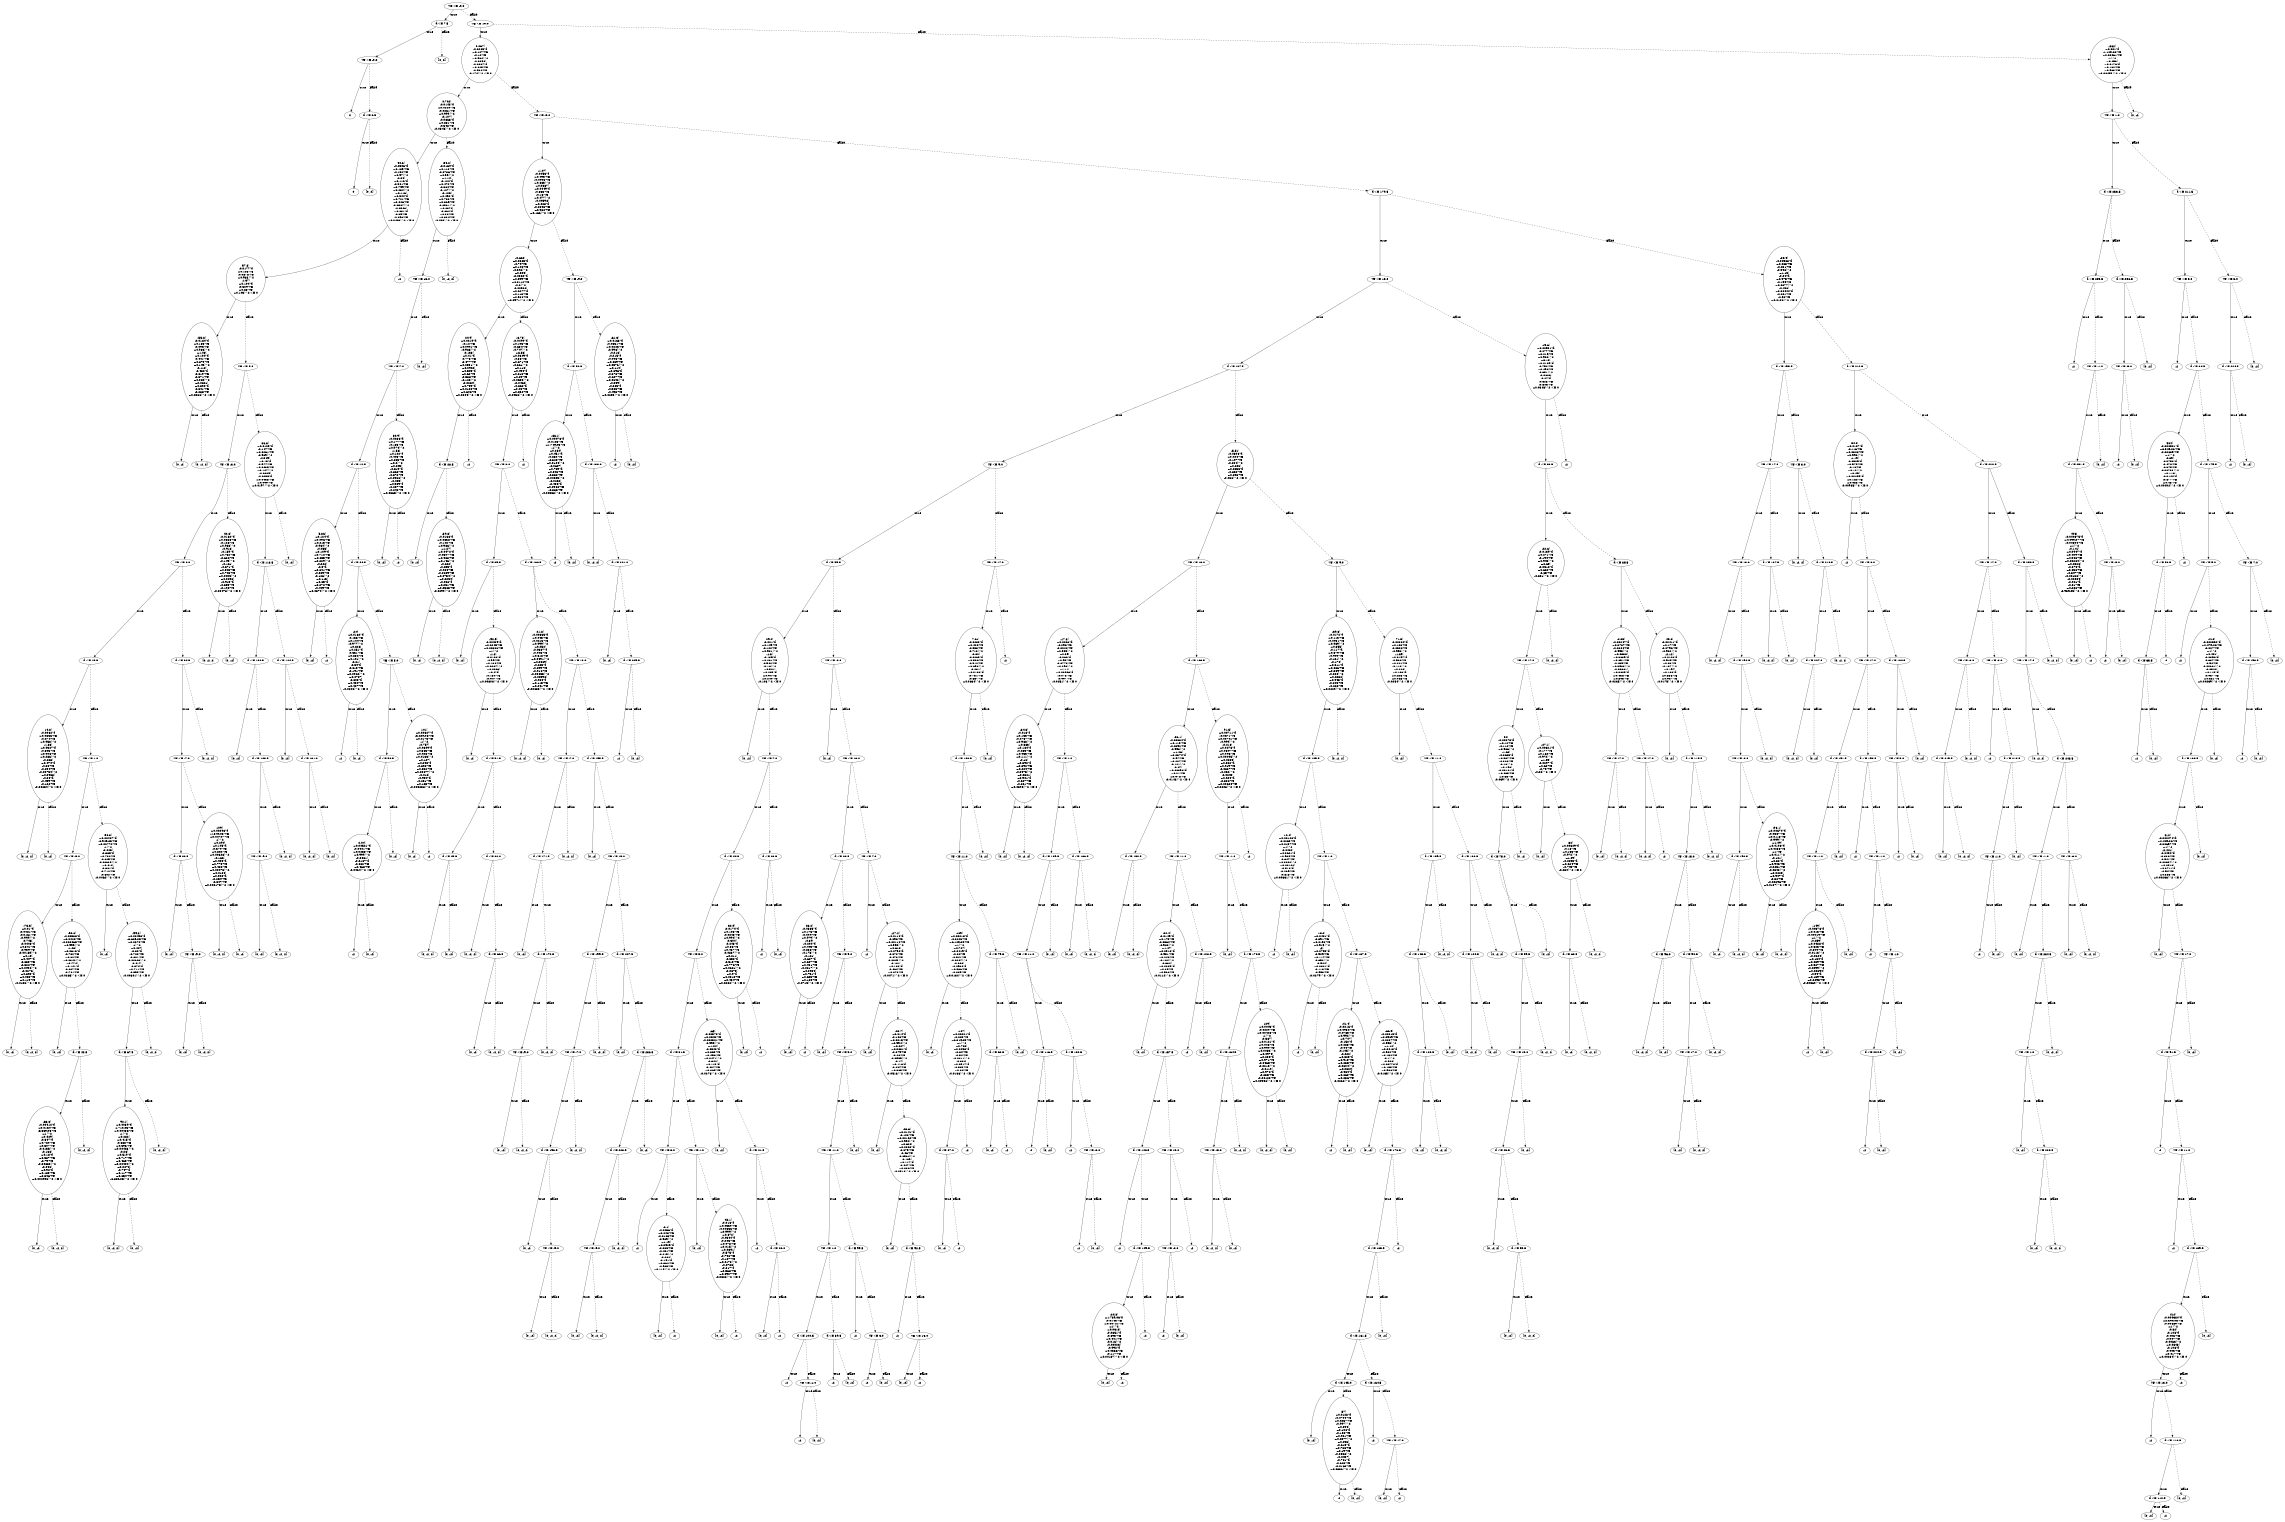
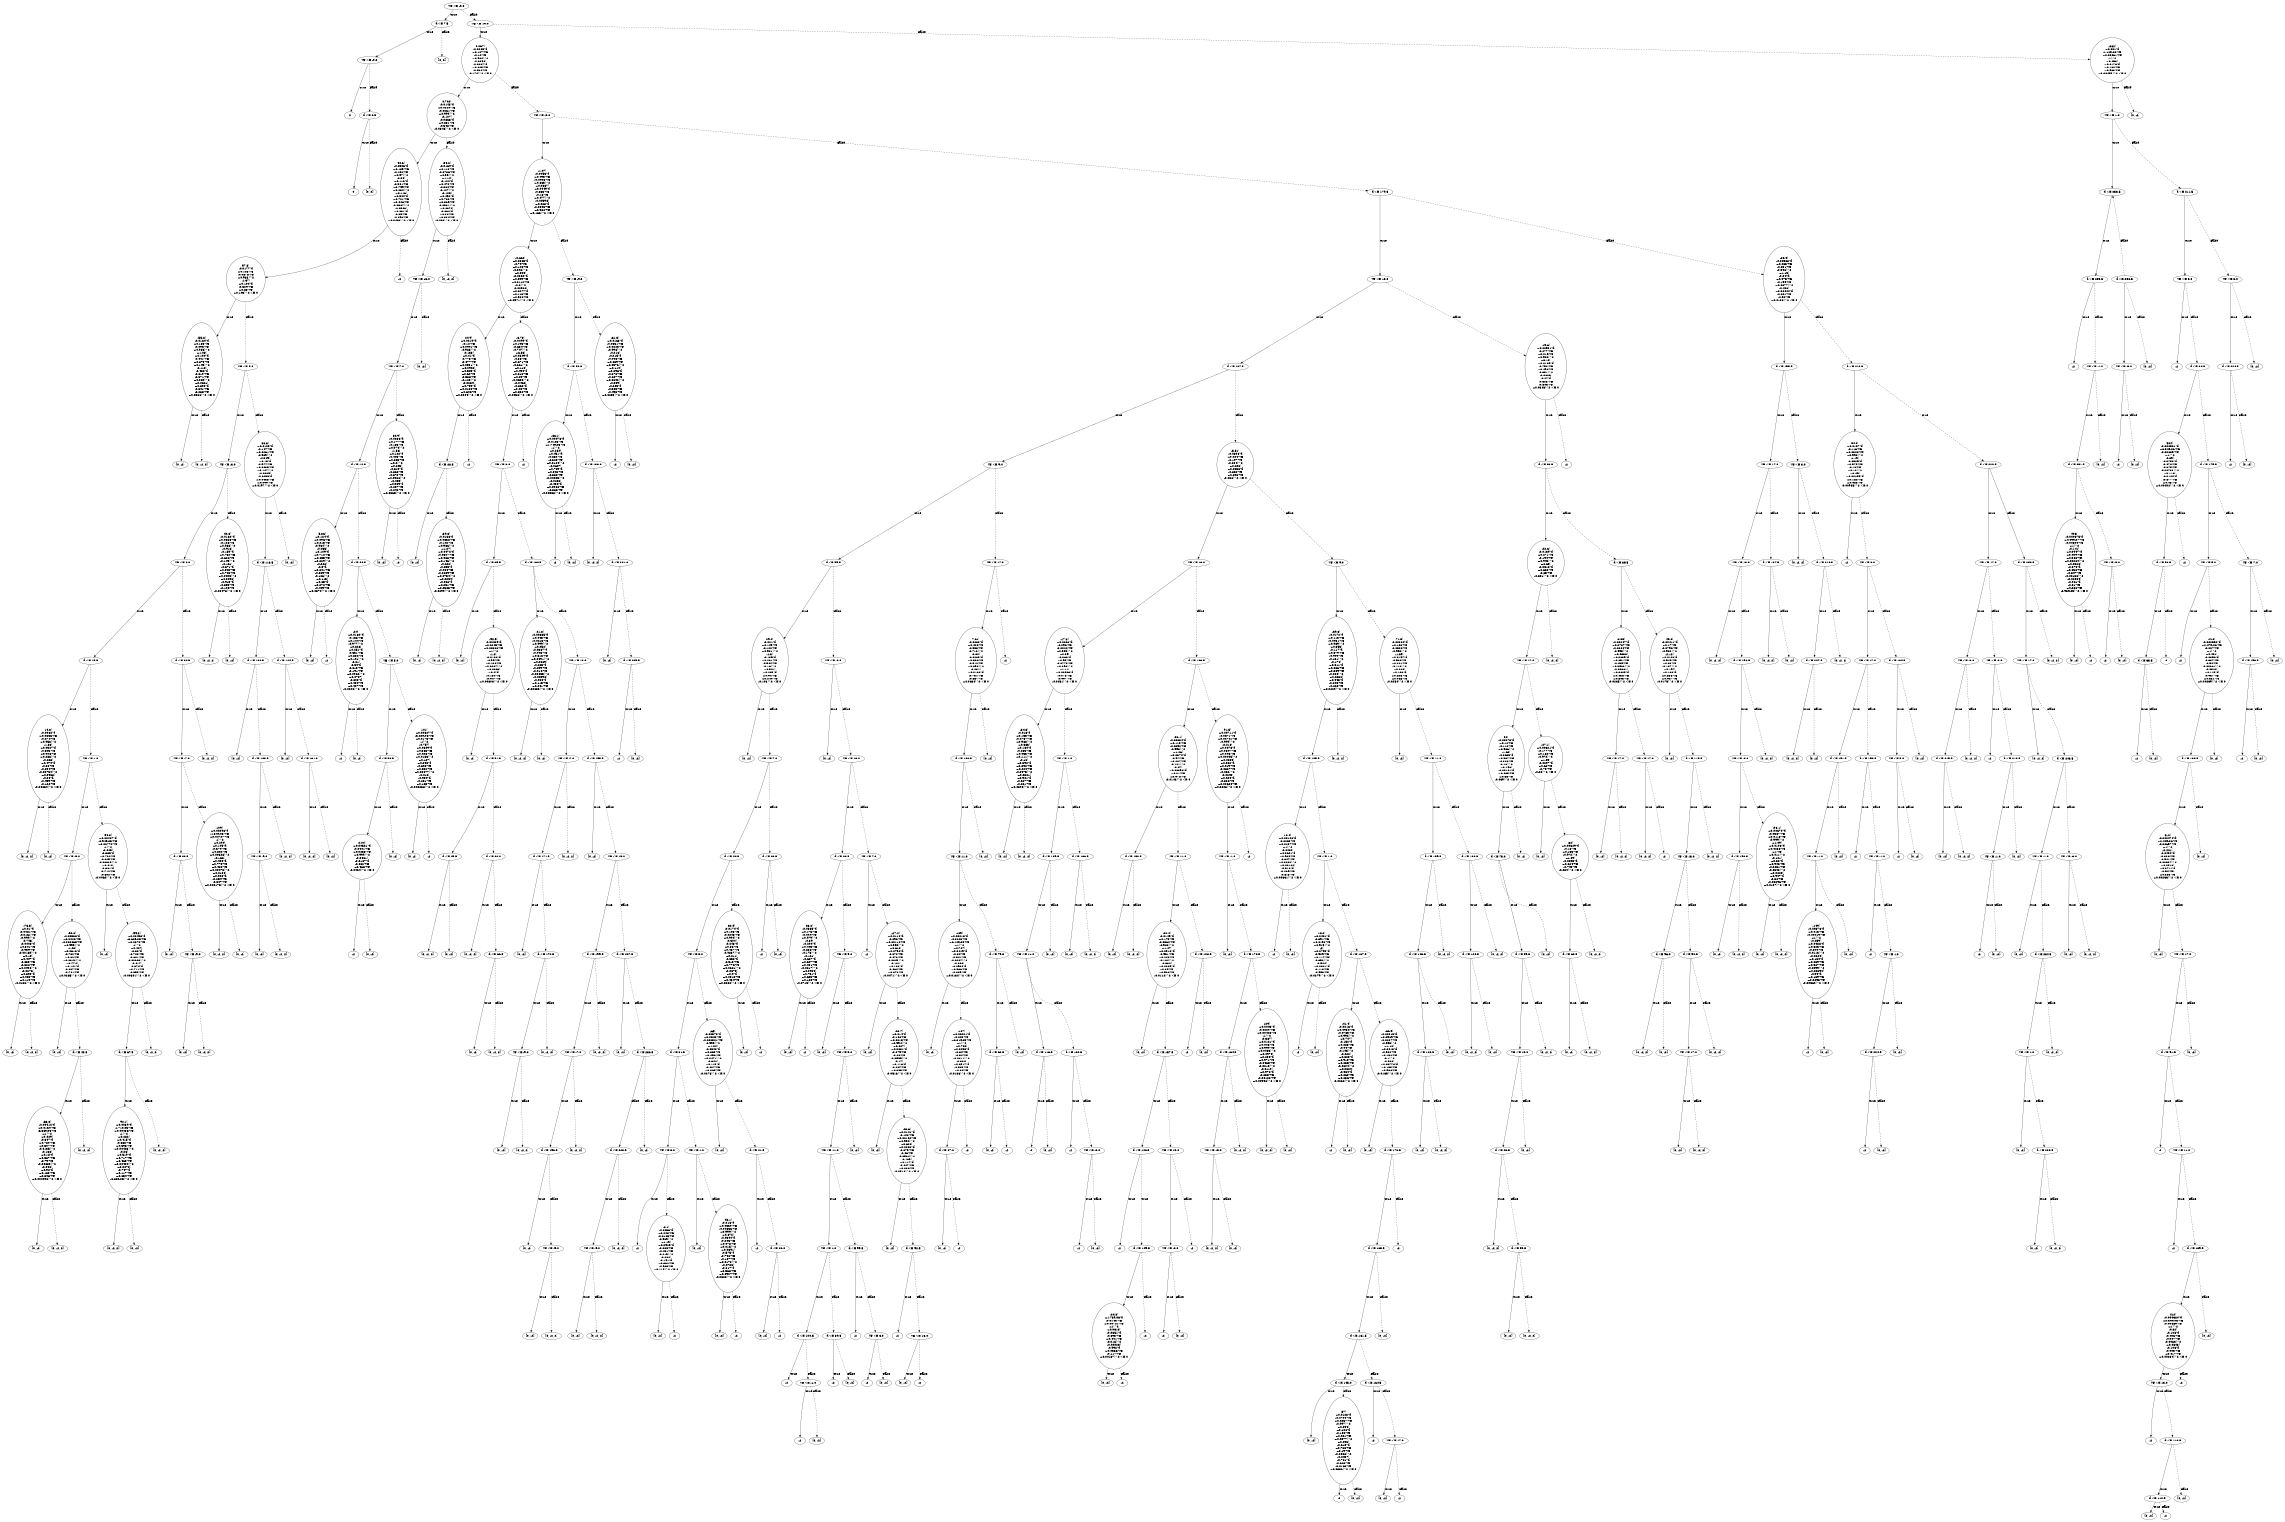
edge "d <= 253.5" -> "d <= 256.5": reversed
edge "d <= 171.5" -> "d <= 172.5": label "True" -> "False"
edge "d <= 236.5" -> "d <= 228.5": label "True" -> "False"
